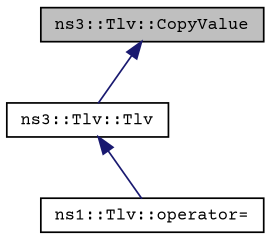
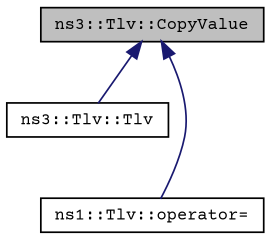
edge "ns1::Tlv::operator=" -> "ns3::Tlv::Tlv": now "ns1::Tlv::operator=" -> "ns3::Tlv::CopyValue"
